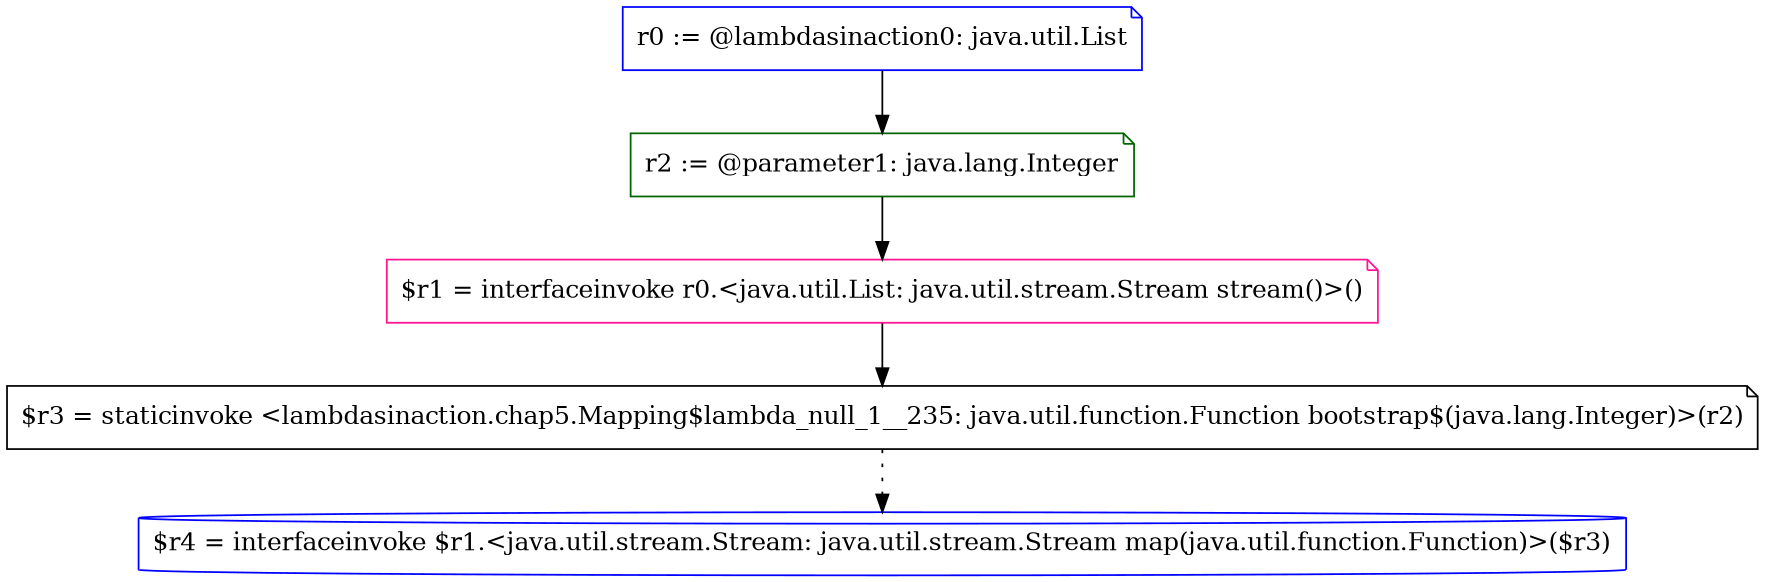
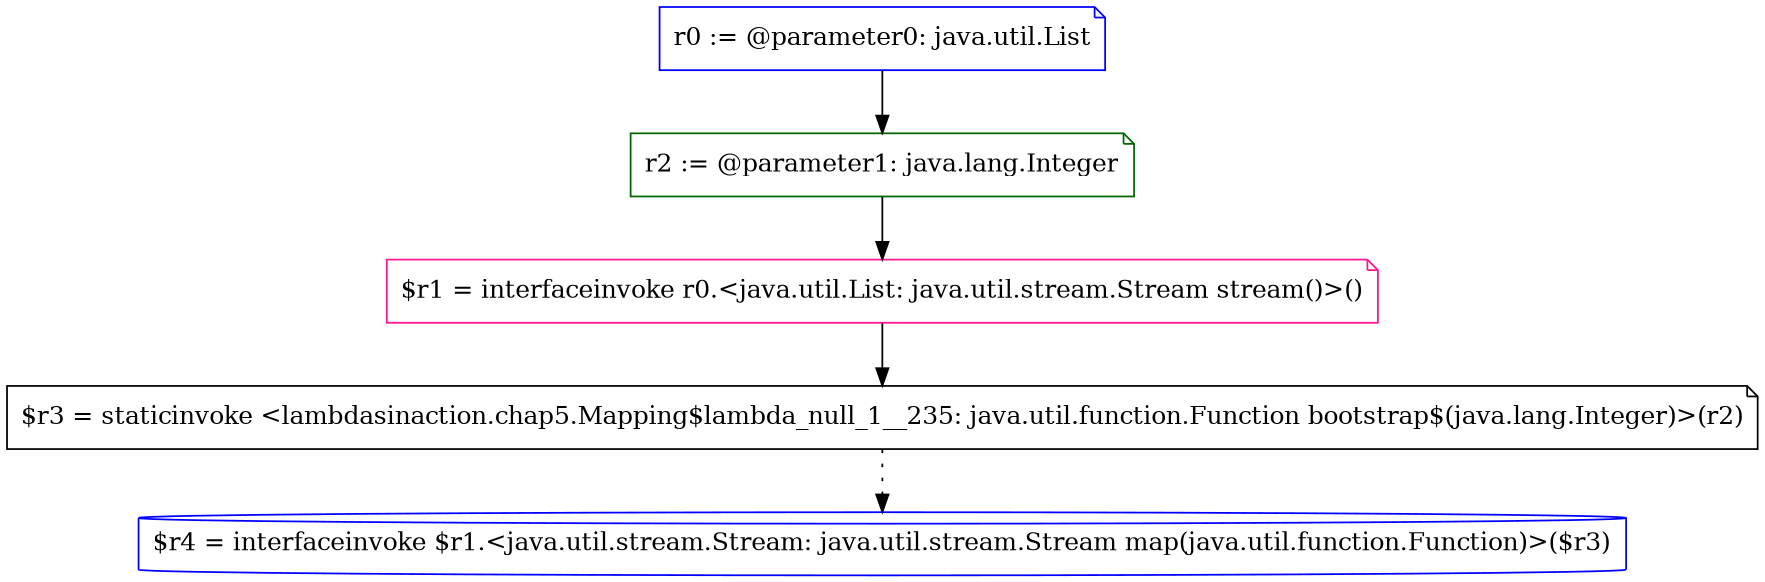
node "r0 := @lambdasinaction0: java.util.List": label "r0 := @lambdasinaction0: java.util.List" -> "r0 := @parameter0: java.util.List"
